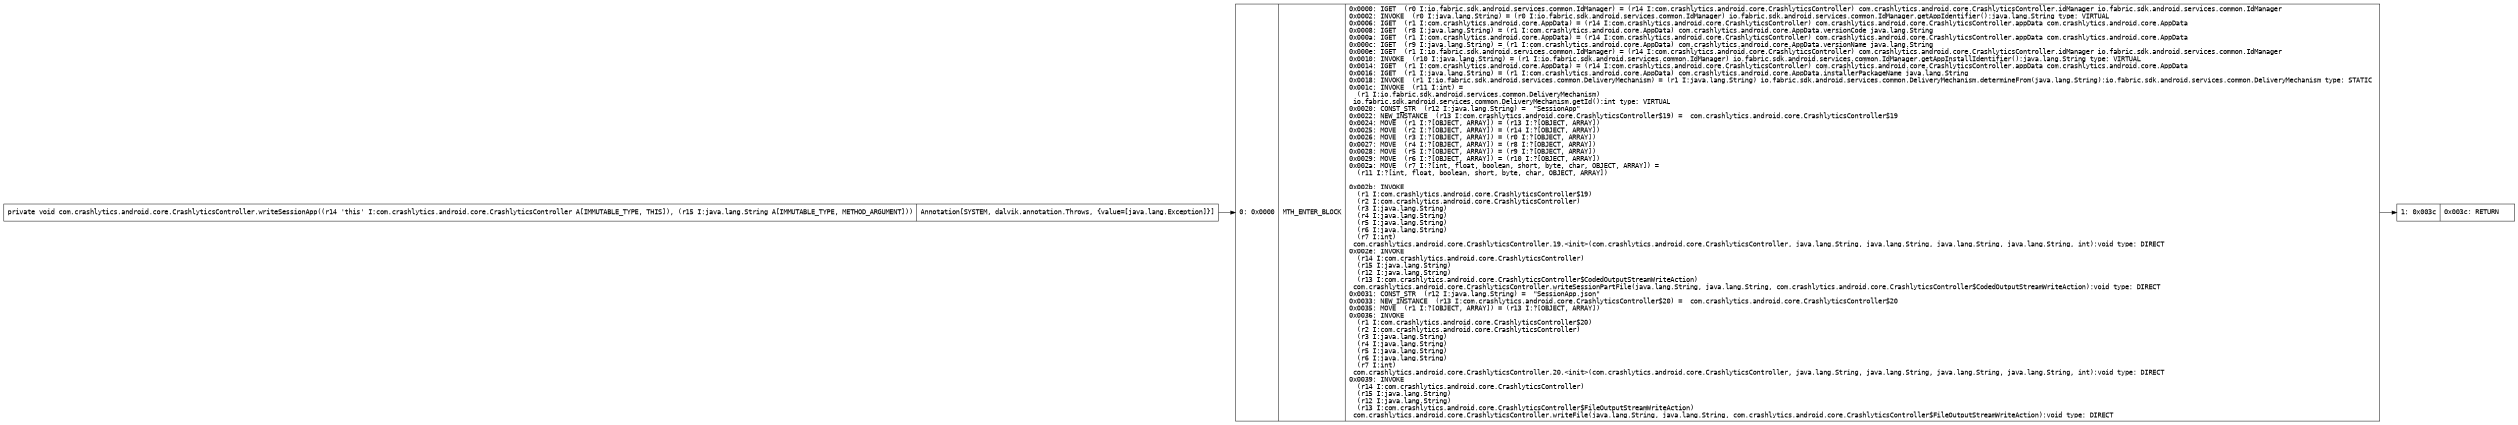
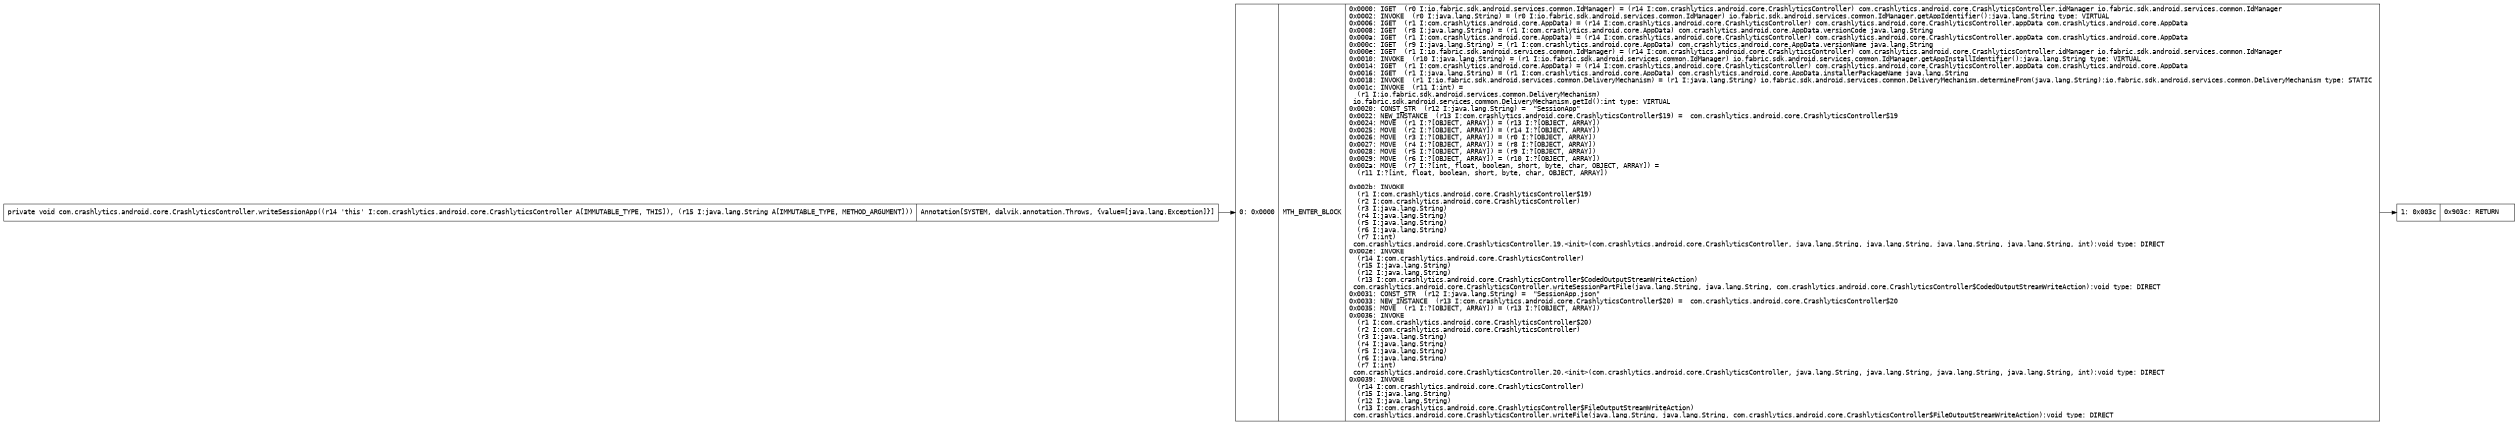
node "1: 0x003c": text "0x003c: RETURN" -> "0x903c: RETURN"
